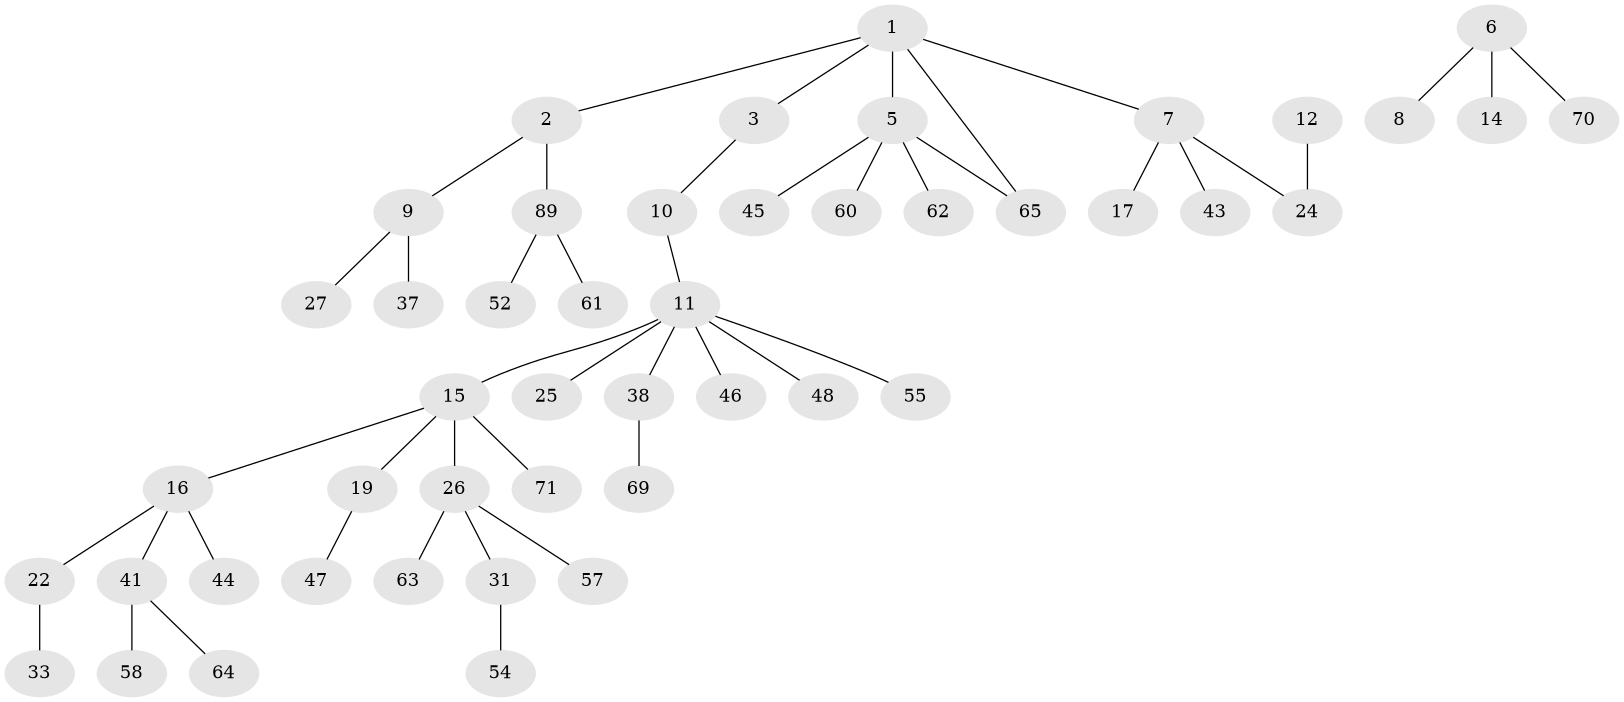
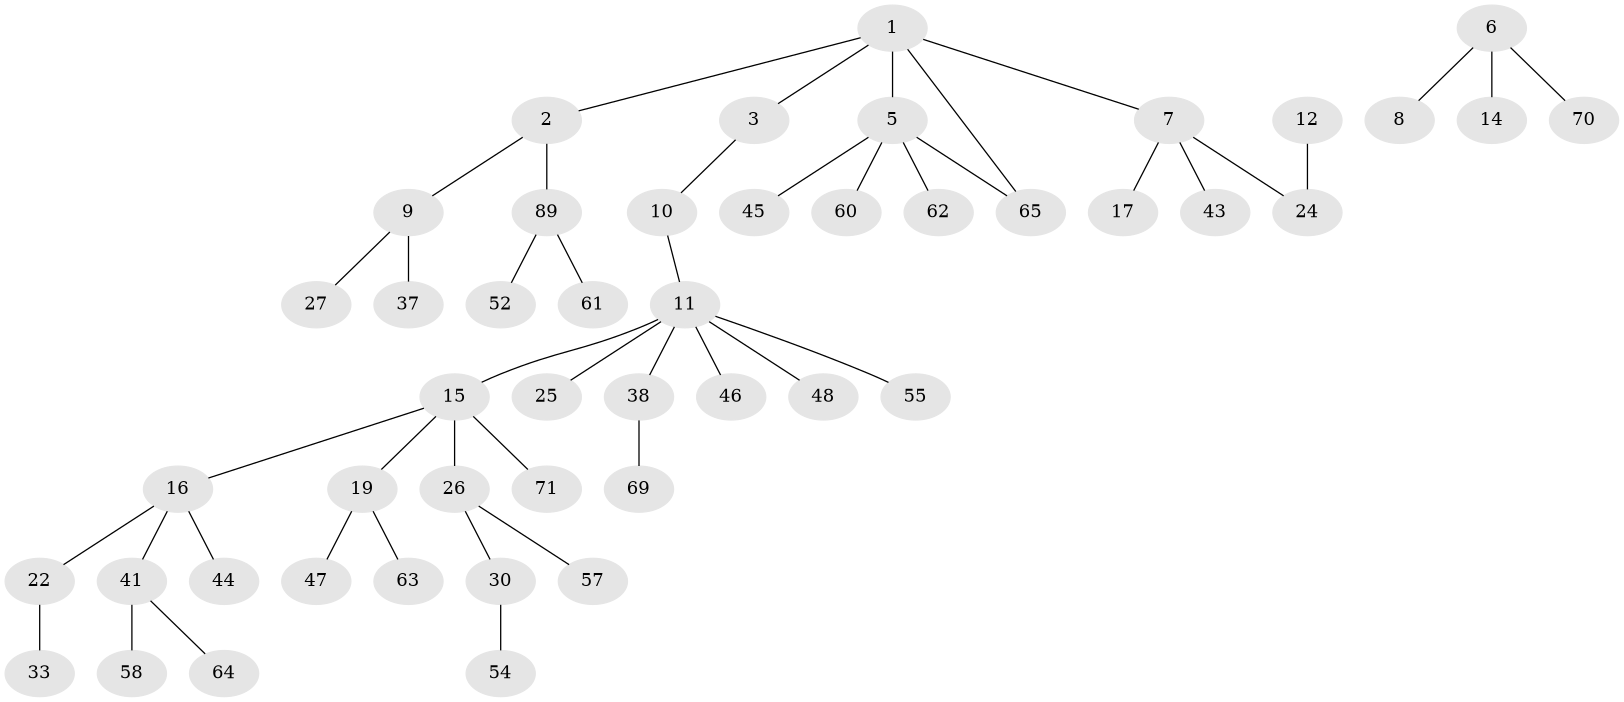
edge "26" -- "63": now "19" -- "63"
node "31": label "31" -> "30"
